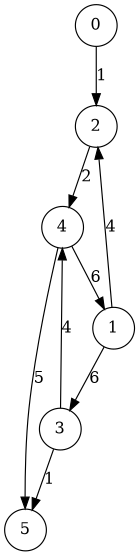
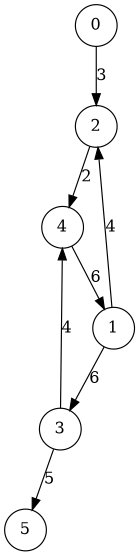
edge "0" -> "2": label "1" -> "3"
edge "4" -> "5": removed, label "5"
edge "3" -> "5": label "1" -> "5"
